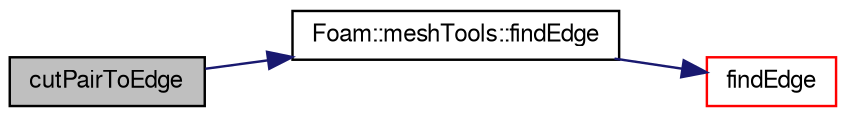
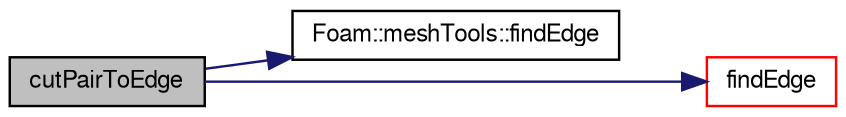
edge "Foam::meshTools::findEdge" -> "findEdge": now "cutPairToEdge" -> "findEdge"
